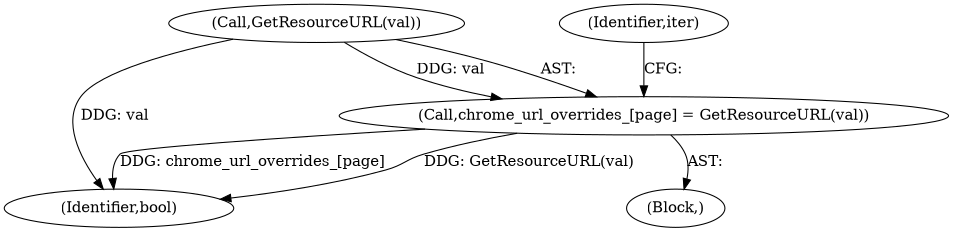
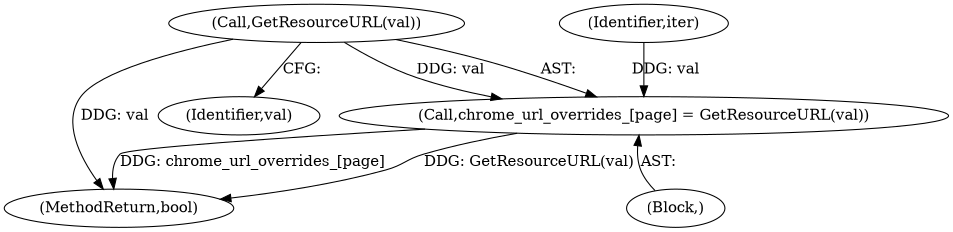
edge "(Identifier,iter)" -> "(Call,chrome_url_overrides_[page] = GetResourceURL(val))": label "CFG: " -> "DDG: val"
node "(Identifier,val)": added
edge "(Call,chrome_url_overrides_[page] = GetResourceURL(val))" -> "(Block,)": reversed
node "(Identifier,bool)": label "(Identifier,bool)" -> "(MethodReturn,bool)"
